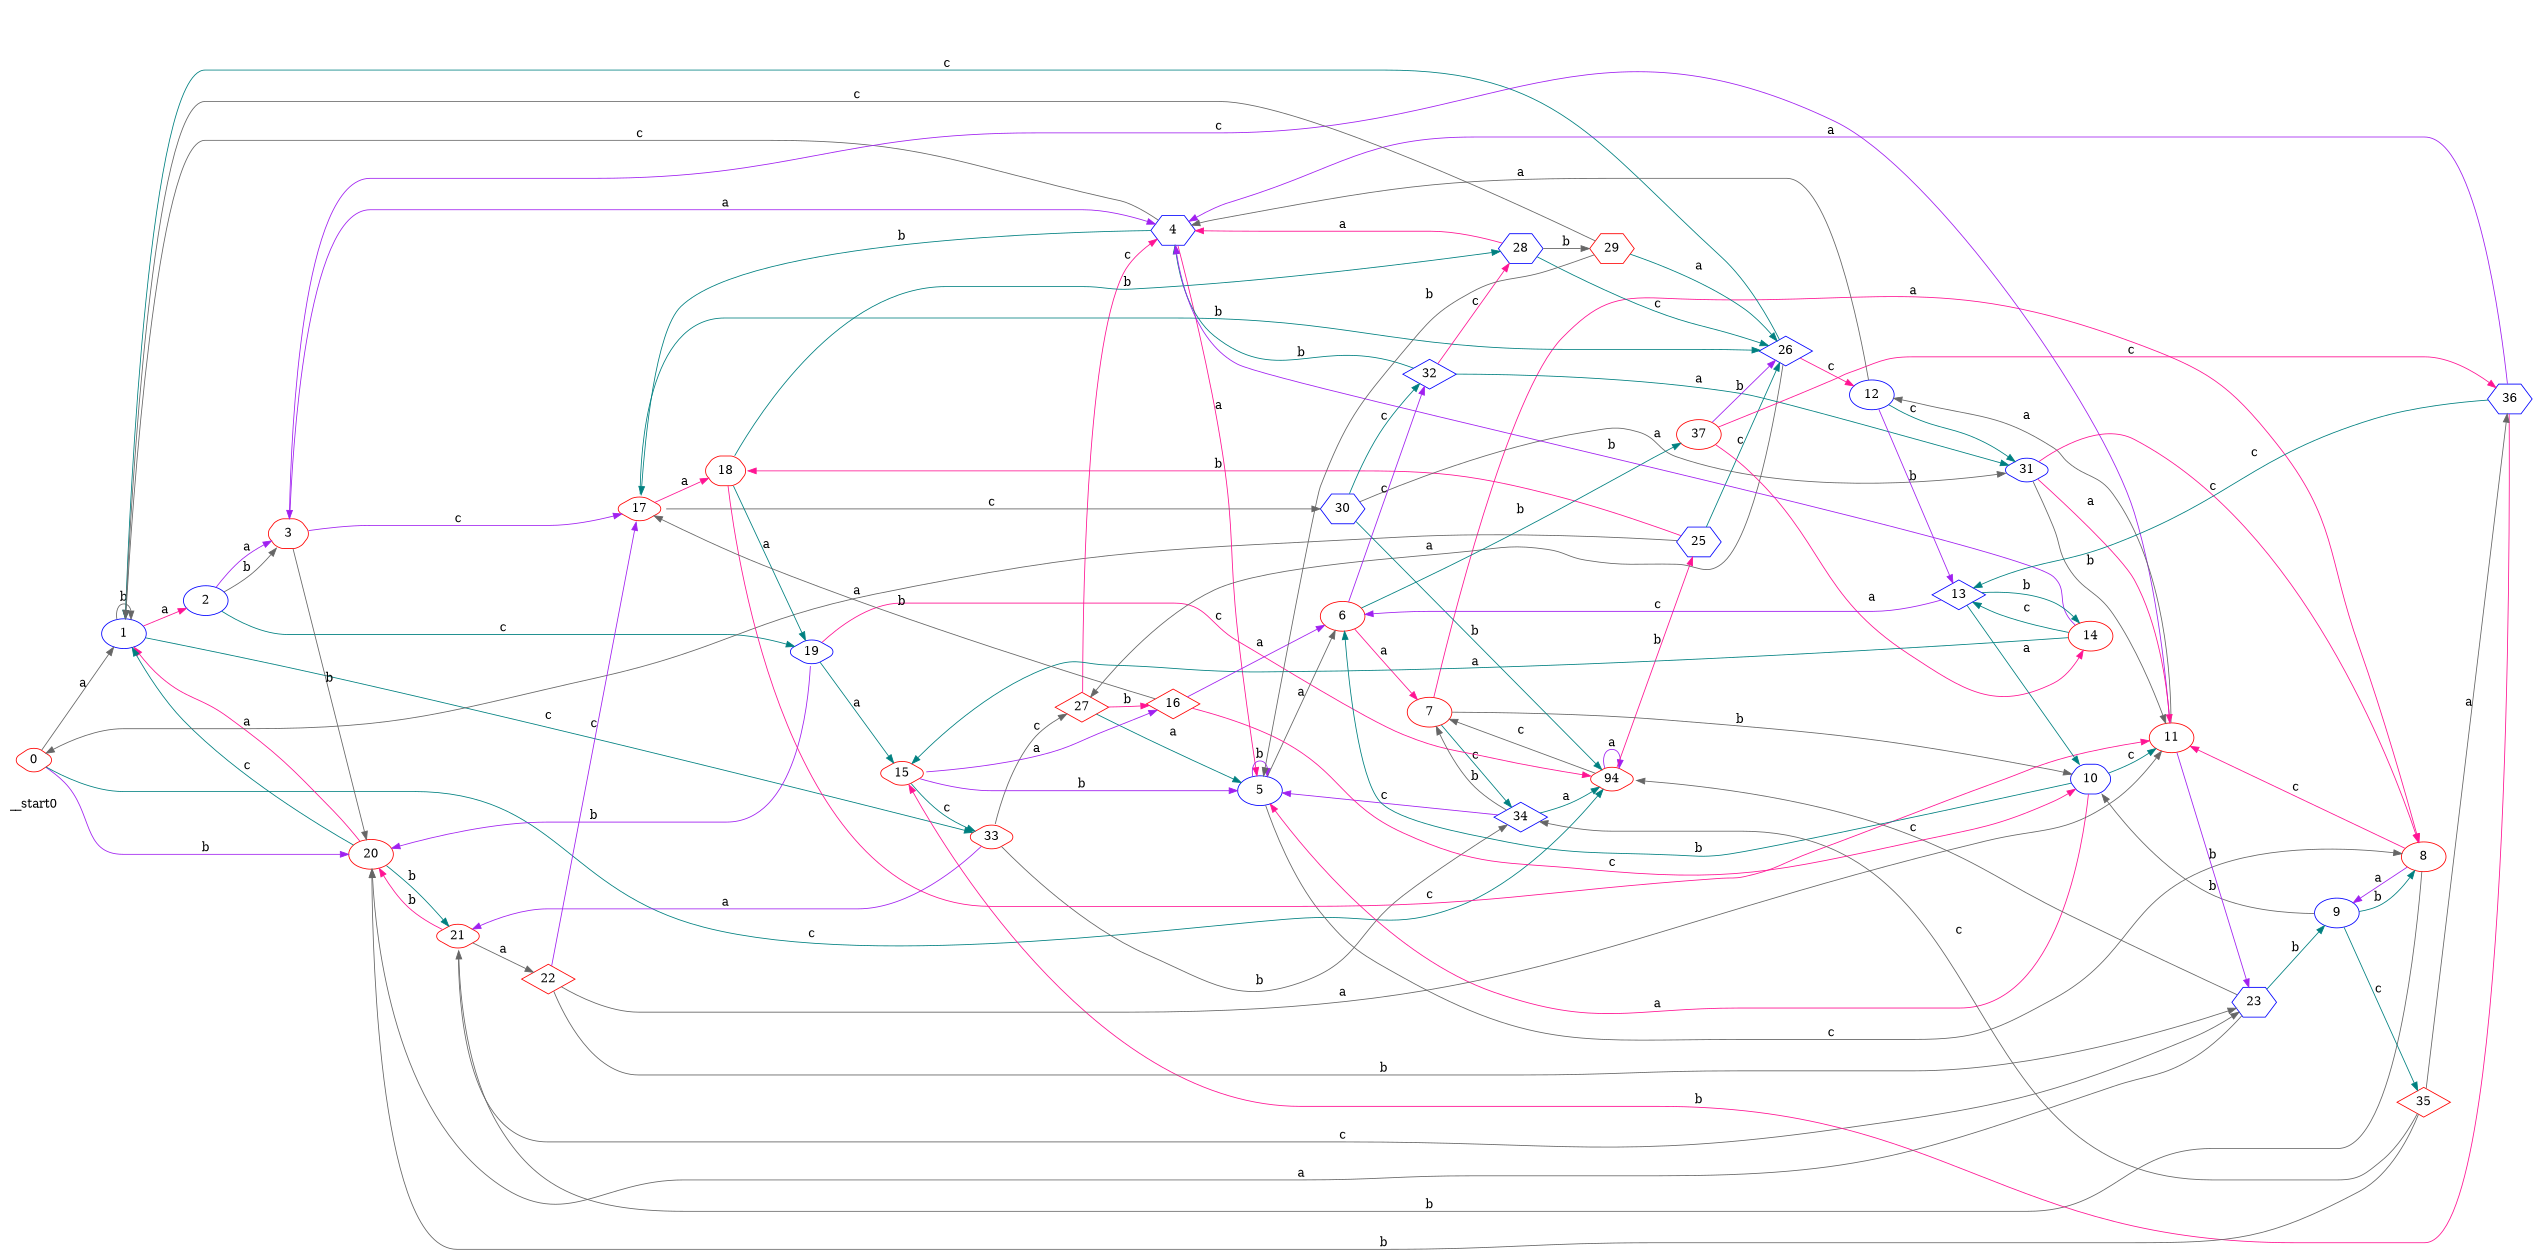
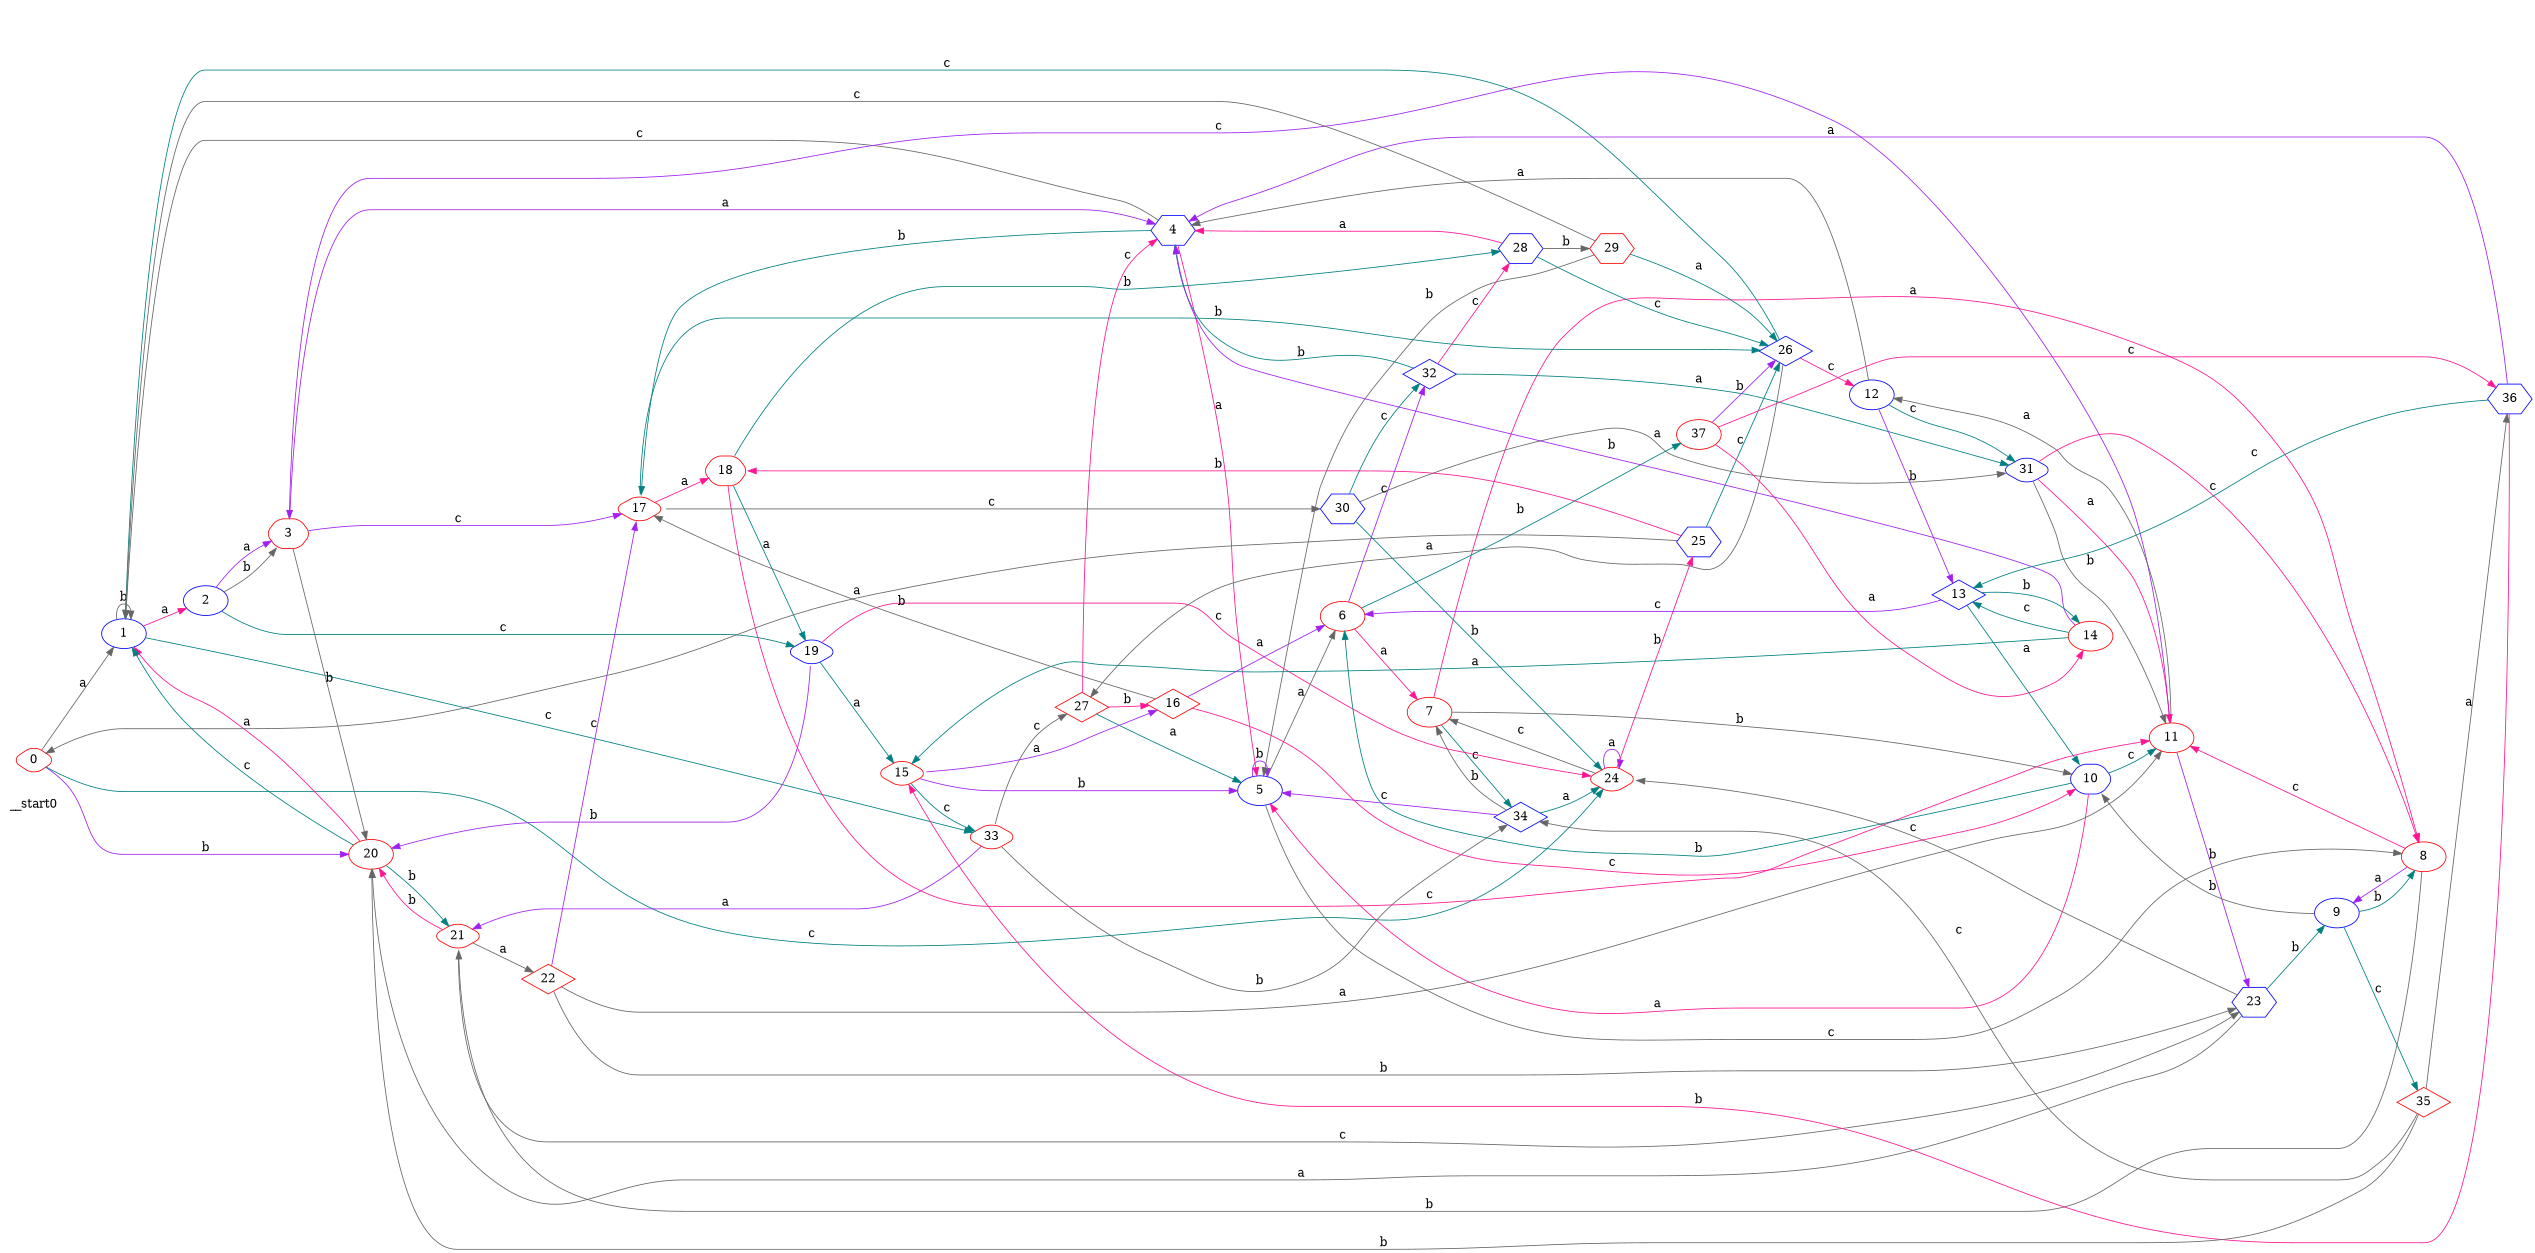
node "94": label "94" -> "24"
